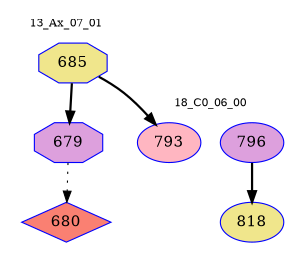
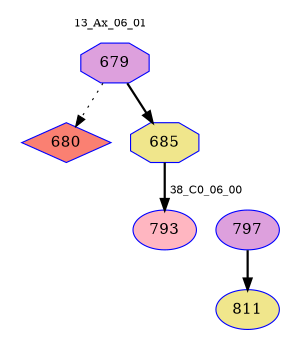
cluster "13_Ax_07_01": label "13_Ax_07_01" -> "13_Ax_06_01"
edge "685" -> "679": reversed
cluster "18_C0_06_00": label "18_C0_06_00" -> "38_C0_06_00"
node "796": label "796" -> "797"
node "818": label "818" -> "811"
